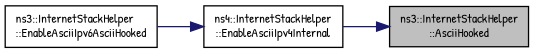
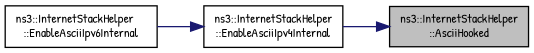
node "ns3::InternetStackHelper ::EnableAsciiIpv6AsciiHooked": label "ns3::InternetStackHelper ::EnableAsciiIpv6AsciiHooked" -> "ns3::InternetStackHelper ::EnableAsciiIpv6Internal"
node "ns4::InternetStackHelper ::EnableAsciiIpv4Internal": label "ns4::InternetStackHelper ::EnableAsciiIpv4Internal" -> "ns3::InternetStackHelper ::EnableAsciiIpv4Internal"
